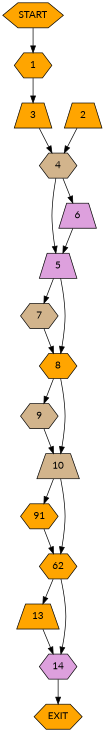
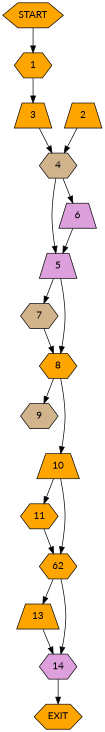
edge "9" -> "10": removed
node "10": fillcolor tan -> orange
node "91": label "91" -> "11"
